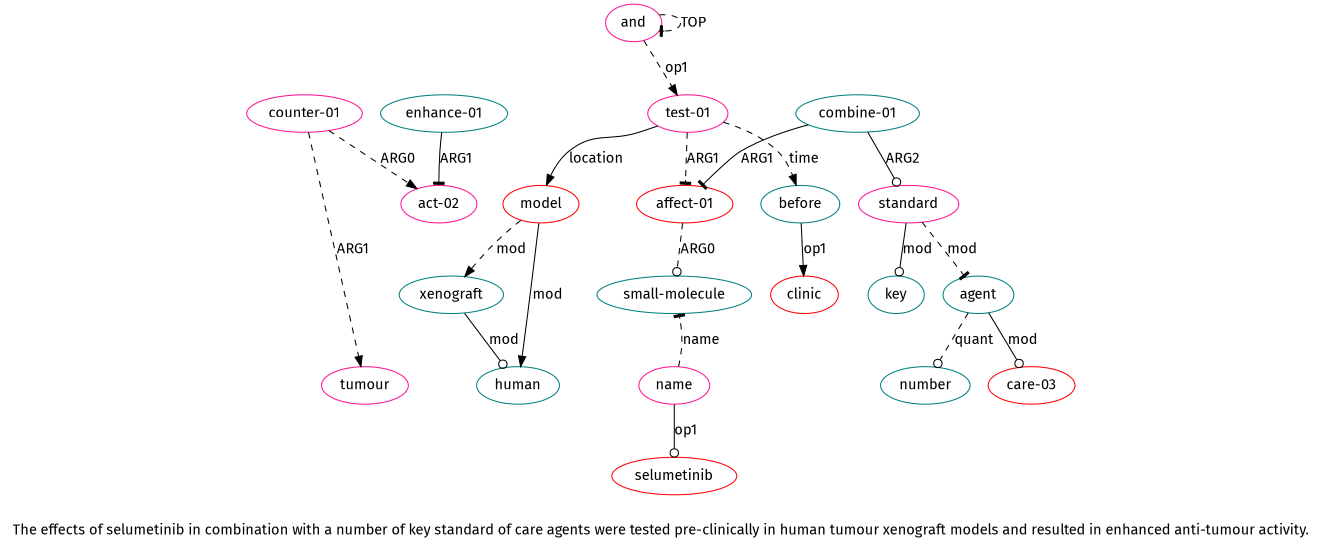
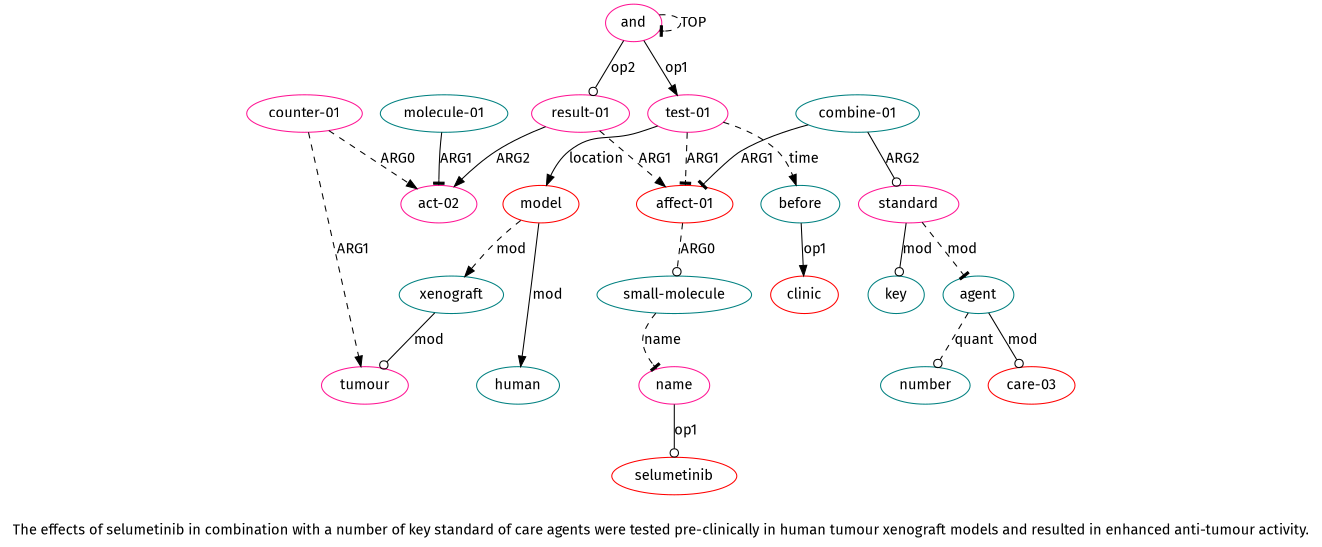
edge "and" -> "test-01": style dashed -> solid
node "enhance-01": label "enhance-01" -> "molecule-01"
node "result-01": added
edge "xenograft" -> "human": now "xenograft" -> "tumour"
edge "name" -> "small-molecule": reversed
